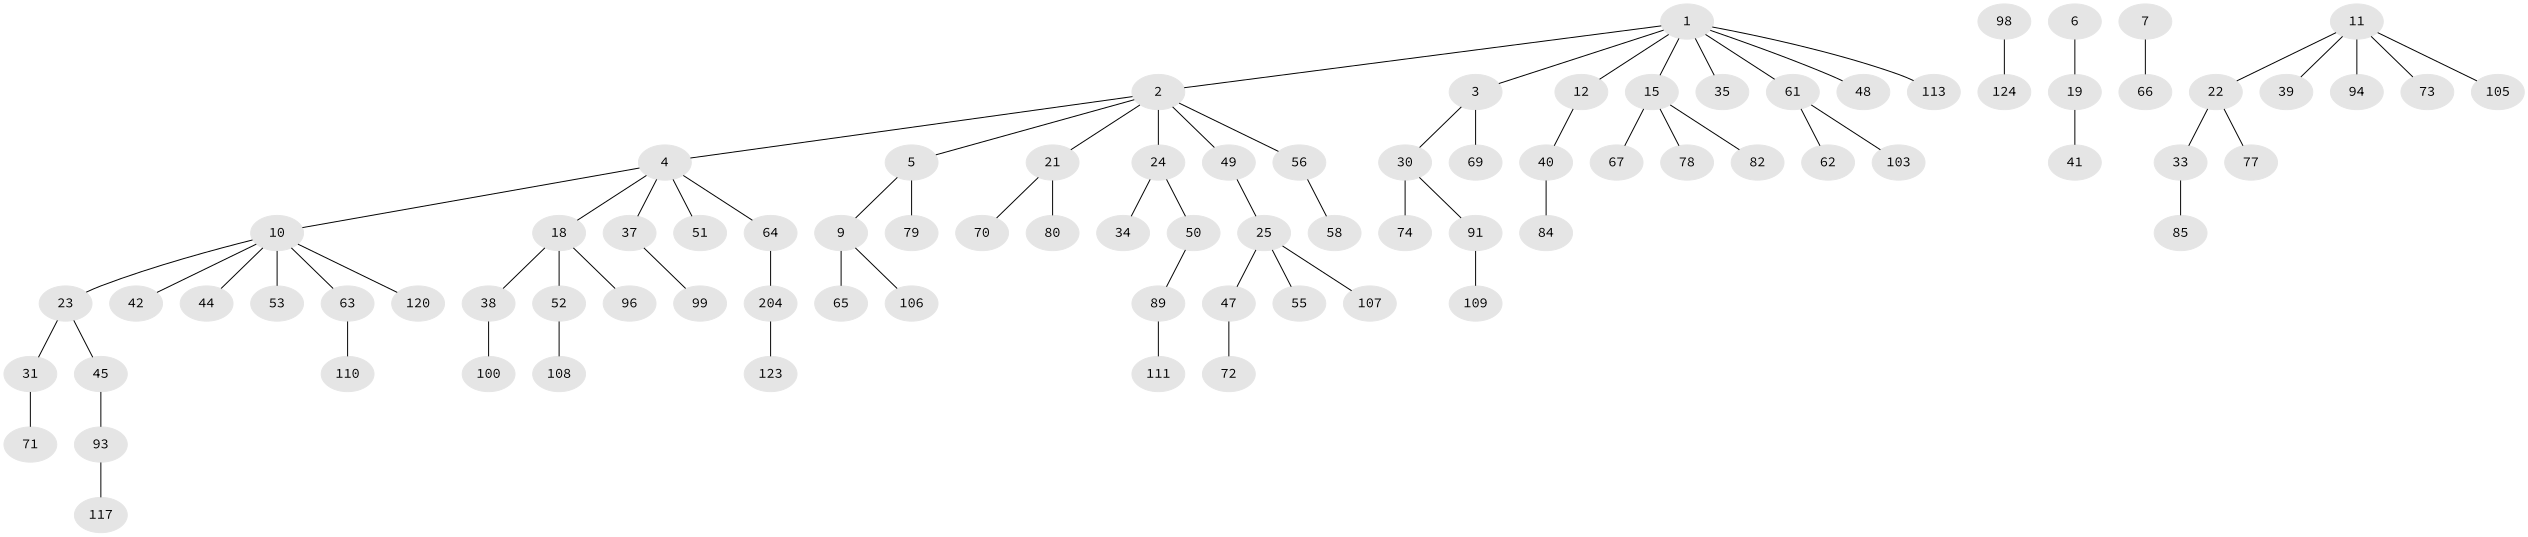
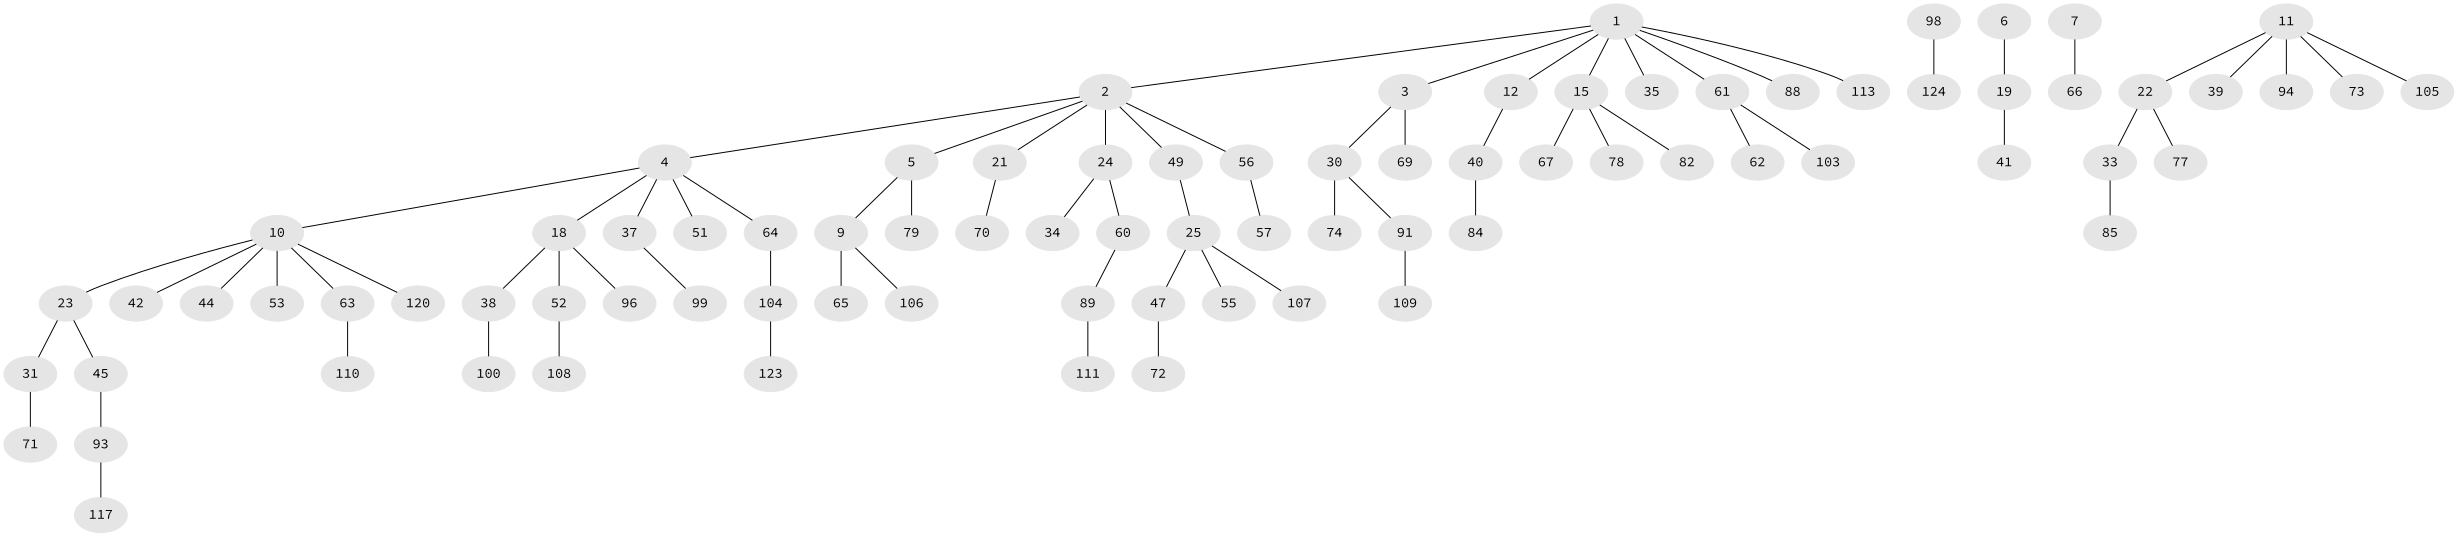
node "48": label "48" -> "88"
node "80": removed
node "50": label "50" -> "60"
node "58": label "58" -> "57"
node "204": label "204" -> "104"
